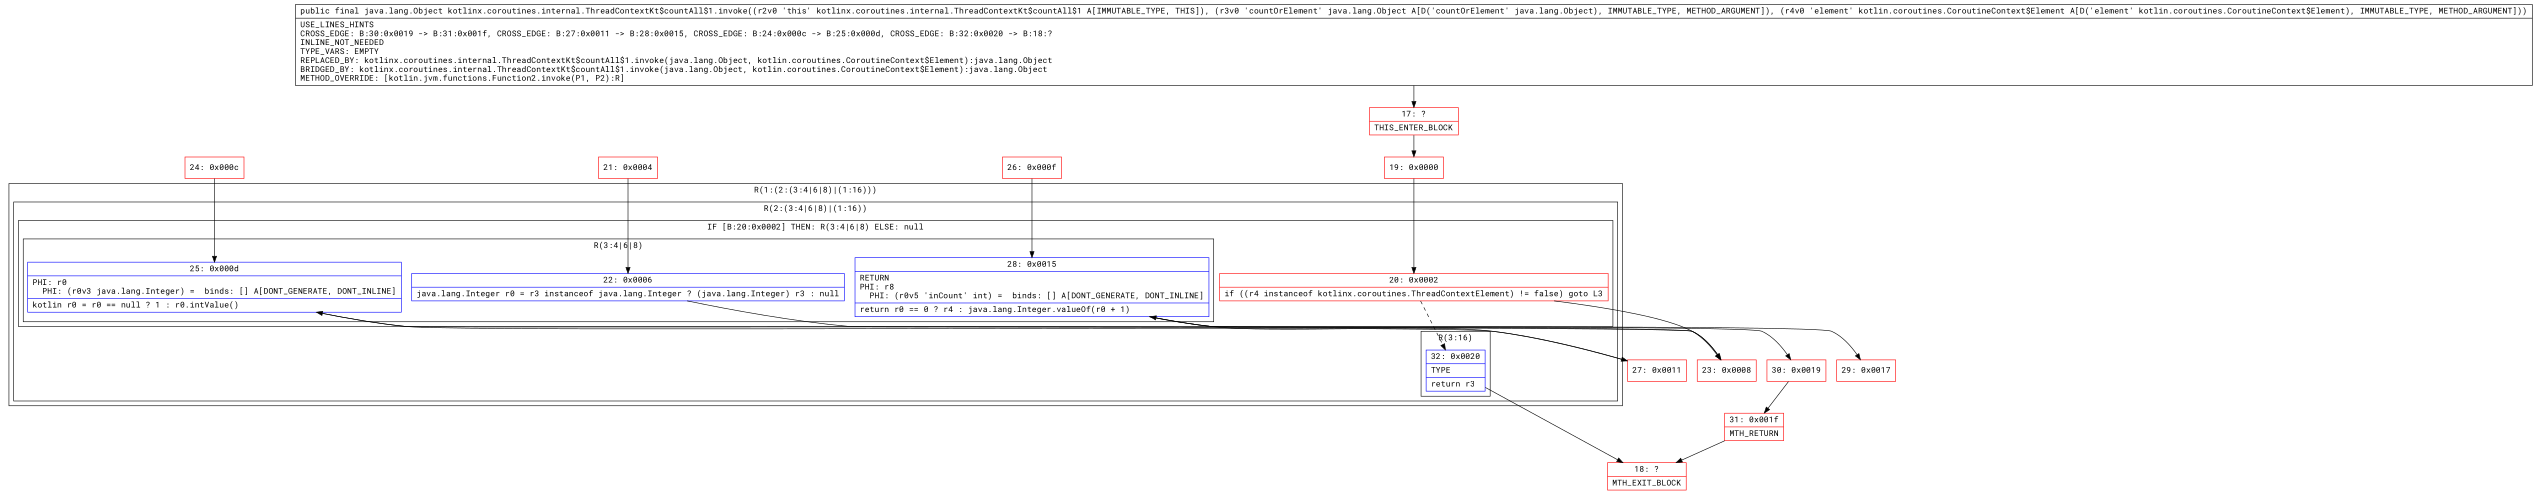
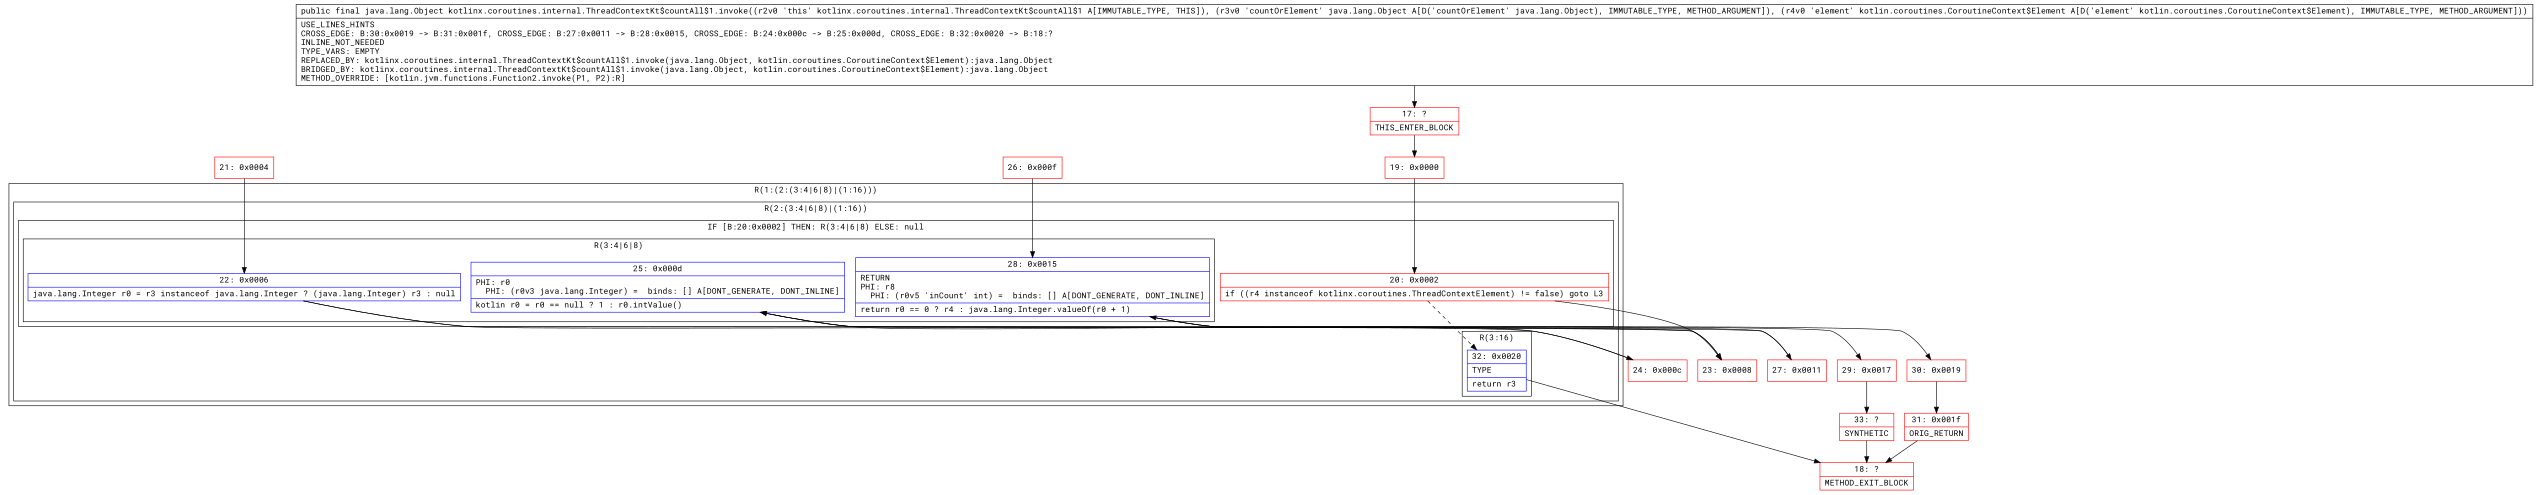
edge "22: 0x0006" -> "24: 0x000c": added
node "33: ?": added
node "31: 0x001f": text "MTH_RETURN" -> "ORIG_RETURN"
node "18: ?": text "MTH_EXIT_BLOCK" -> "METHOD_EXIT_BLOCK"
